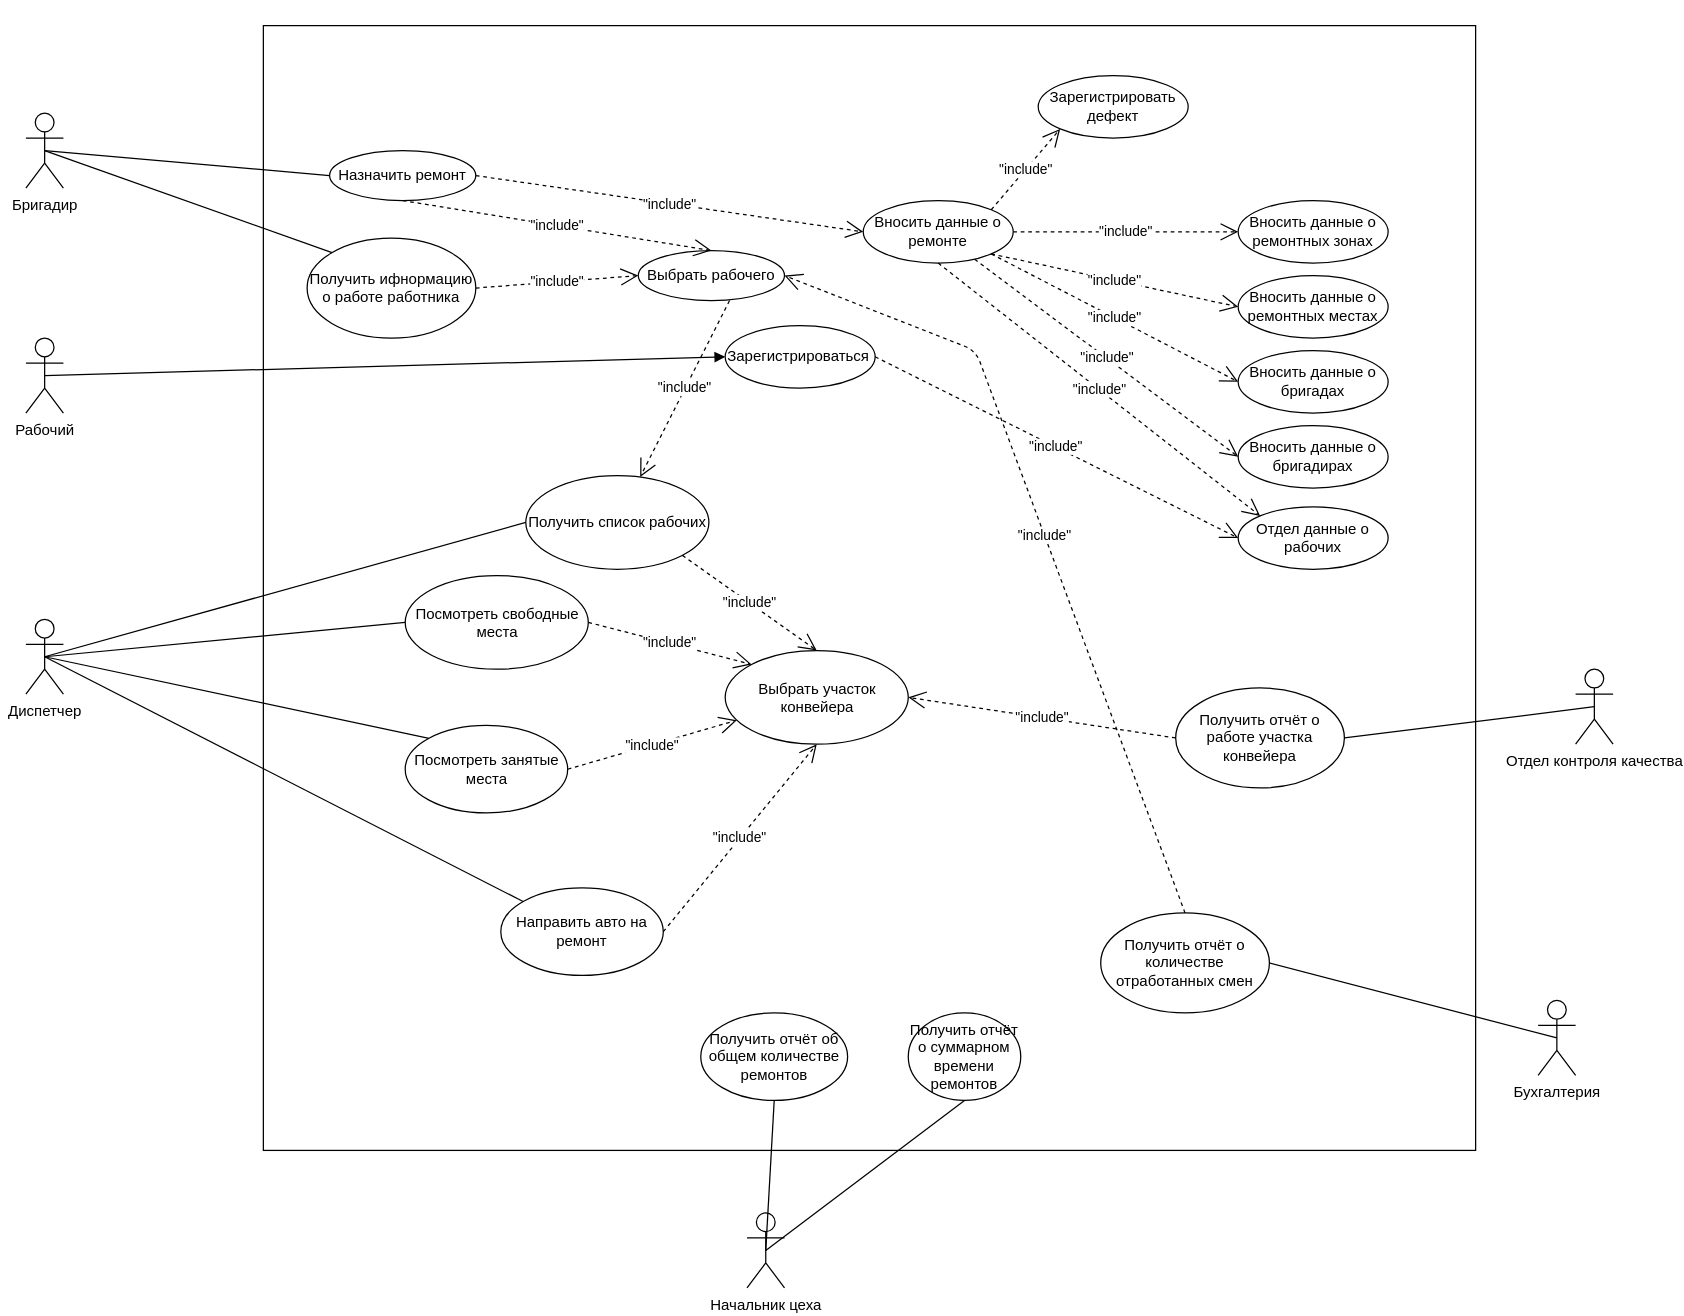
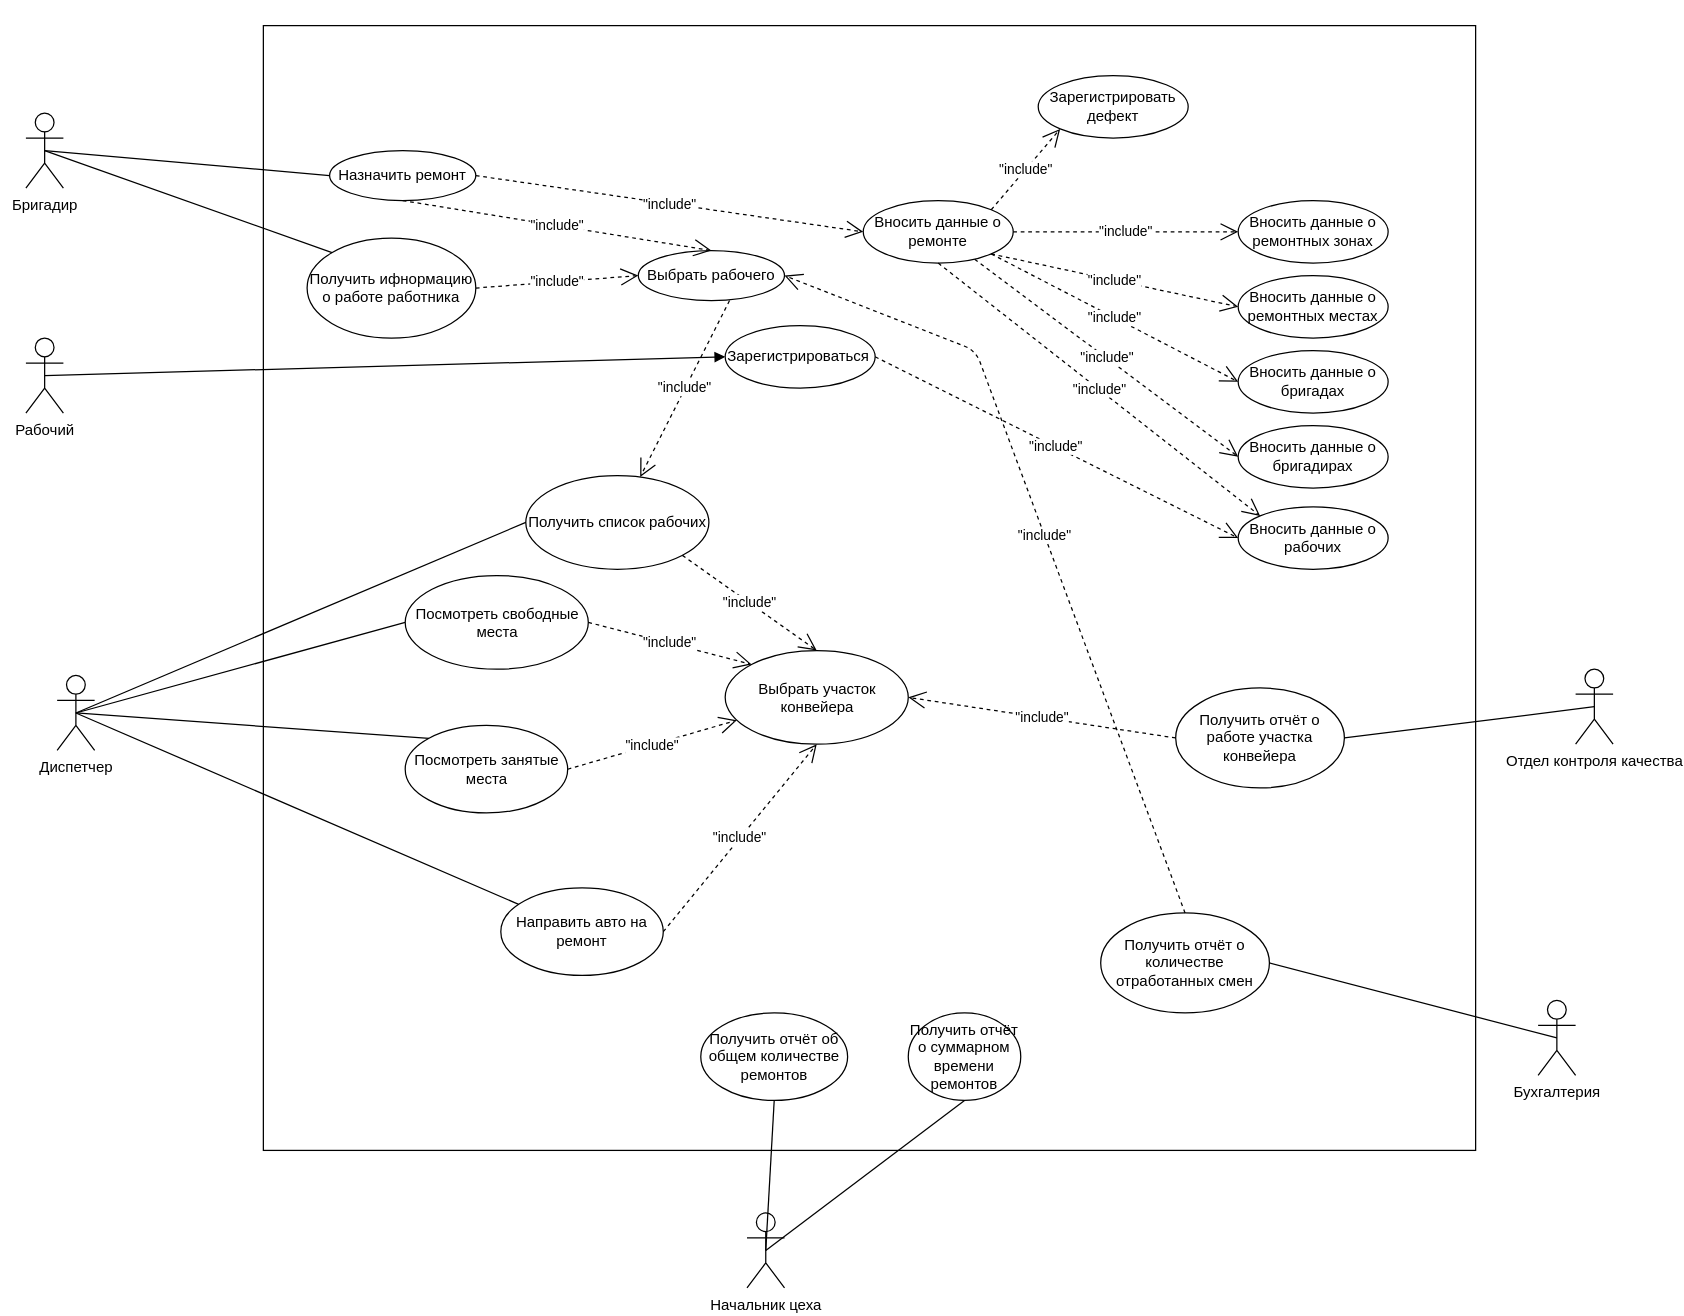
node "Отдел данные о рабочих": label "Отдел данные о рабочих" -> "Вносить данные о рабочих"
node "Диспетчер": moved (44, 657) -> (76, 713)
